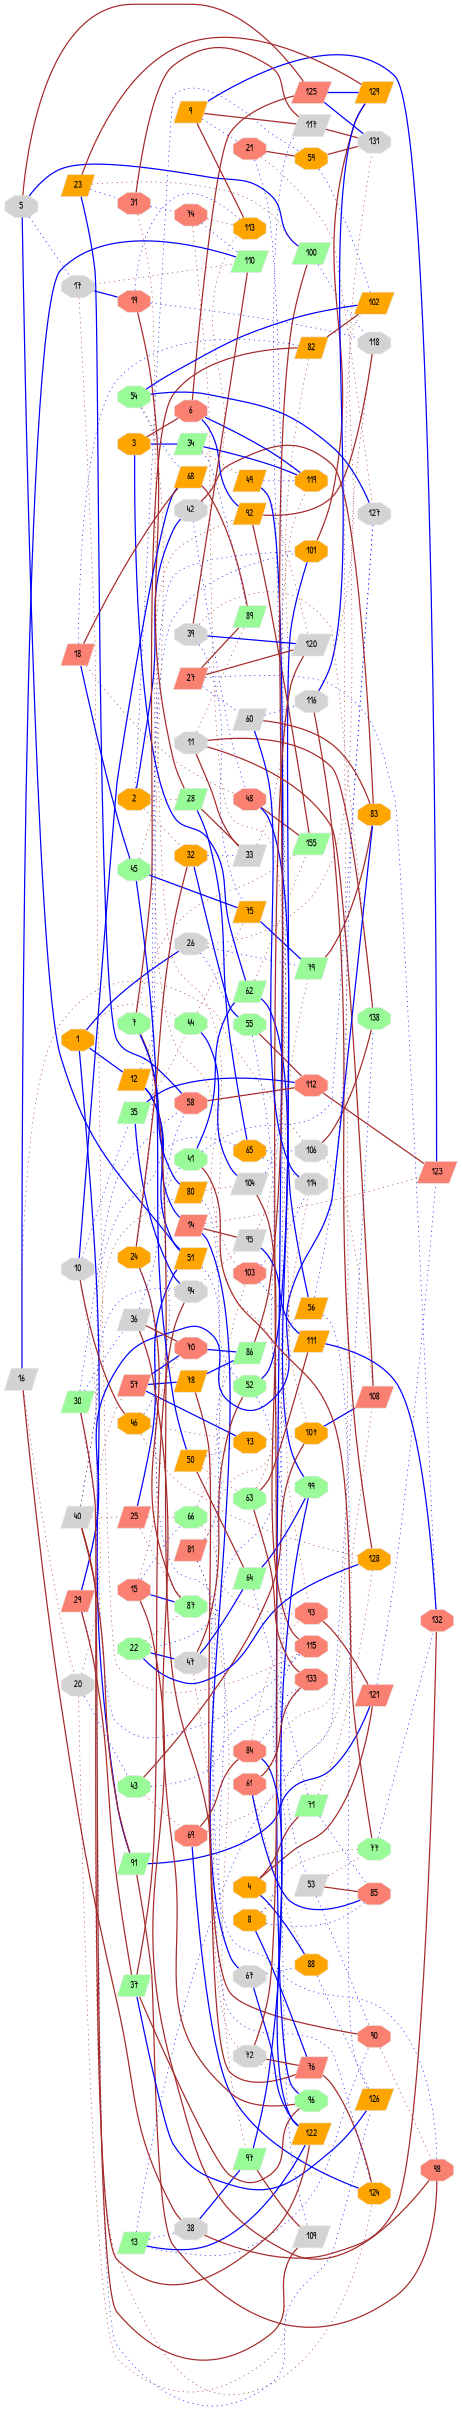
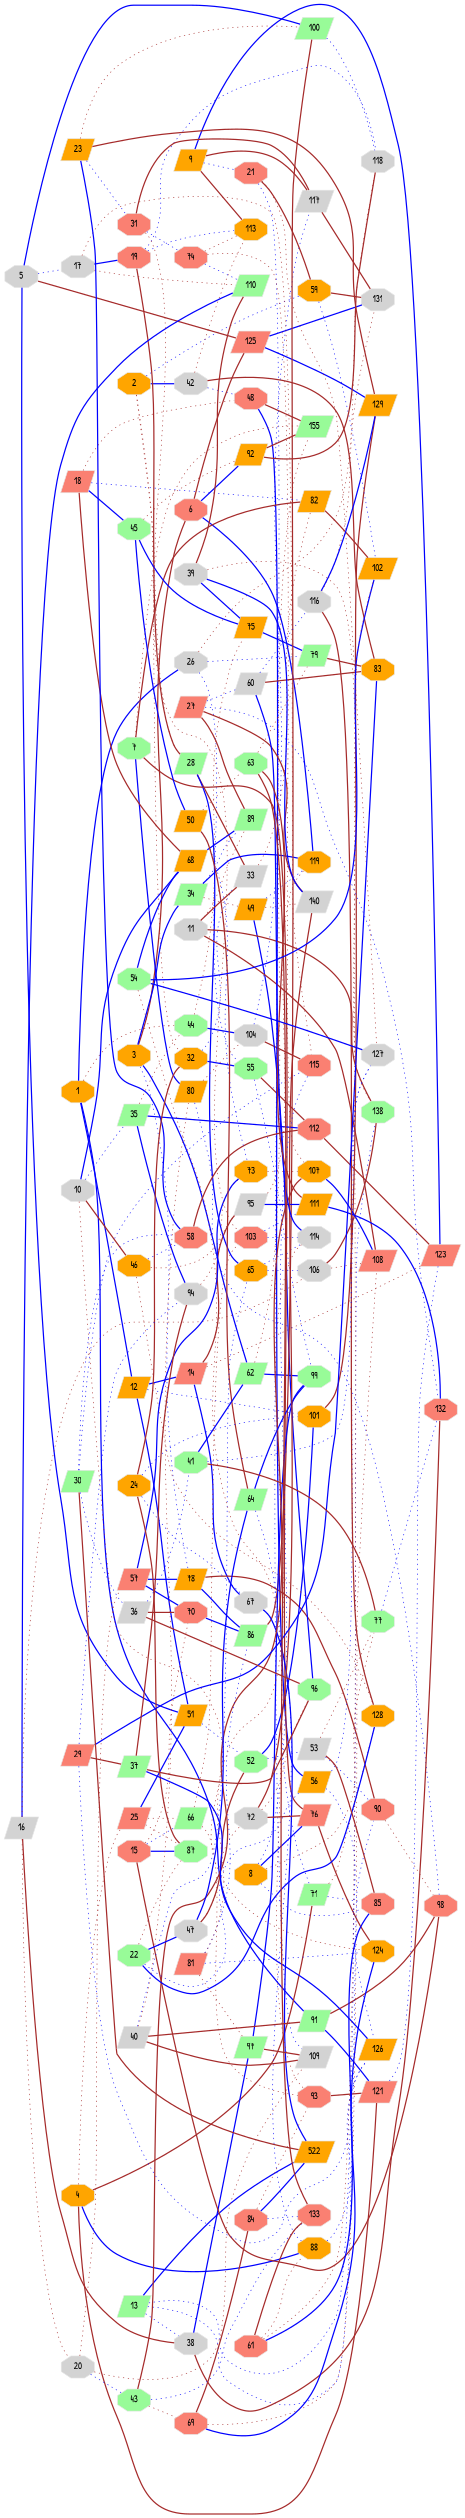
edge "54" -- "68": style dotted -> bold
edge "68" -- "89": color brown -> blue
node "120": label "120" -> "140"
edge "39" -- "75": style dotted -> bold
node "104": shape parallelogram -> octagon
edge "3" -- "78": added
edge "40" -- "25": now "4" -- "25"
node "66": shape octagon -> parallelogram
node "122": label "122" -> "522"
